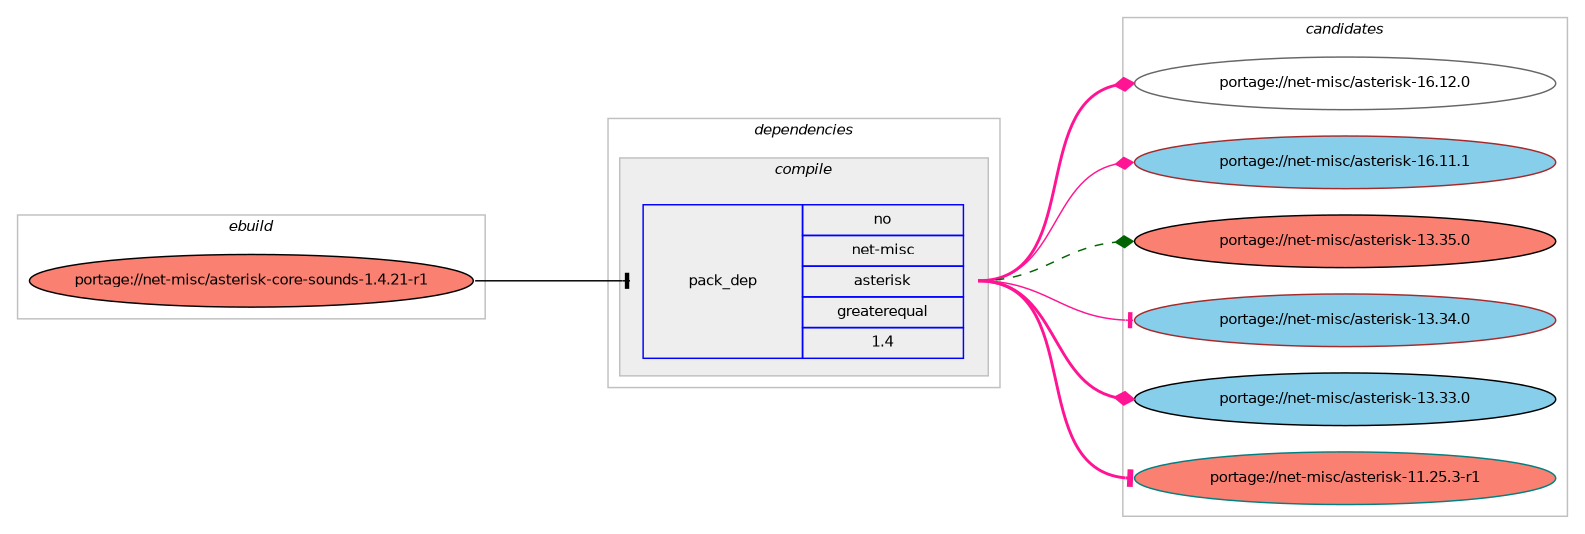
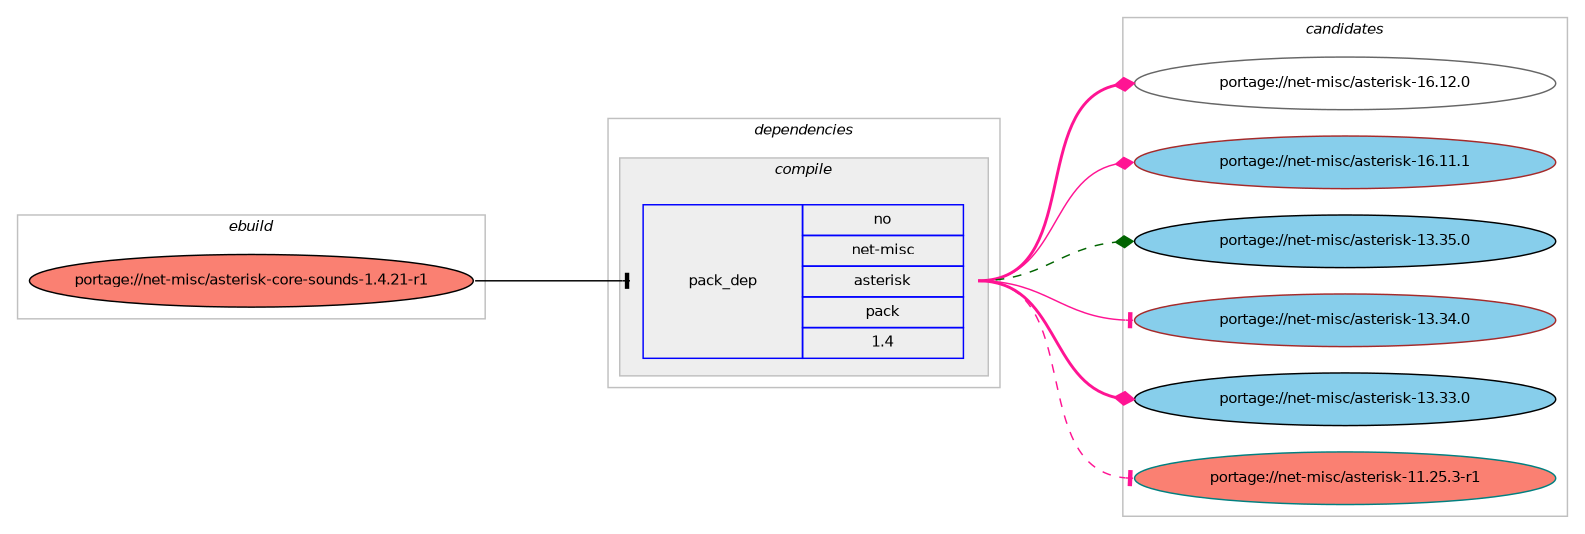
node "portage://net-misc/asterisk-13.35.0": fillcolor salmon -> skyblue
node "pack_dep": text "greaterequal" -> "pack"
edge "pack_dep" -> "portage://net-misc/asterisk-11.25.3-r1": style bold -> dashed
